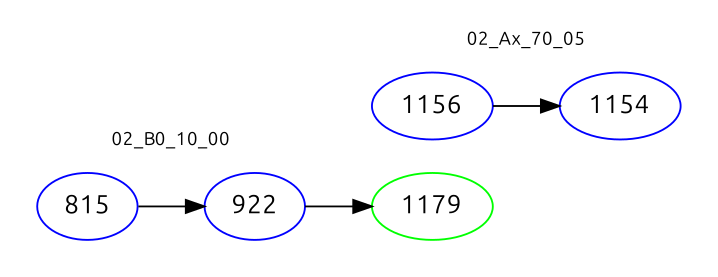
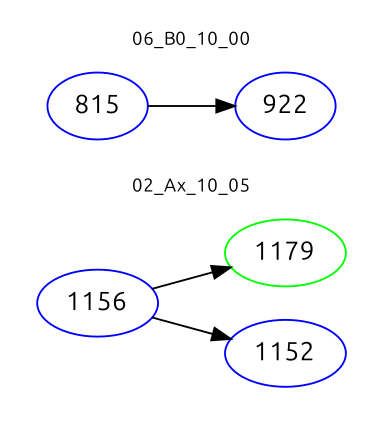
cluster "02_Ax_70_05": label "02_Ax_70_05" -> "02_Ax_10_05"
node "1154": label "1154" -> "1152"
cluster "02_B0_10_00": label "02_B0_10_00" -> "06_B0_10_00"
edge "922" -> "1179": now "1156" -> "1179"
